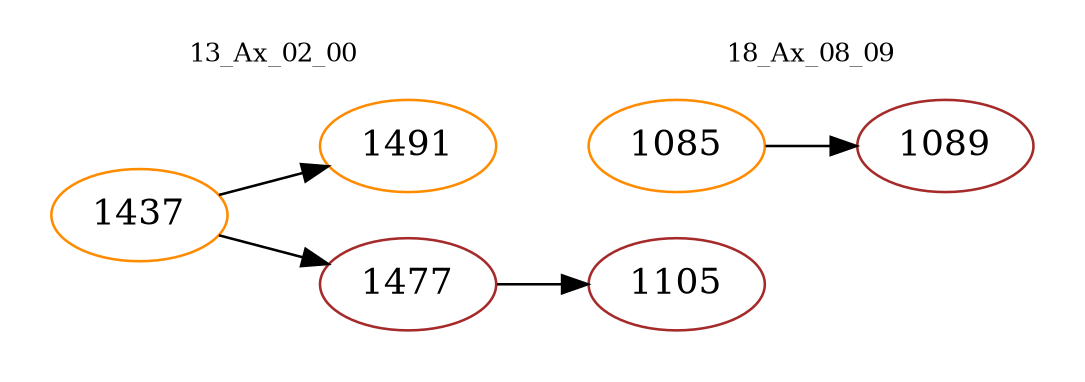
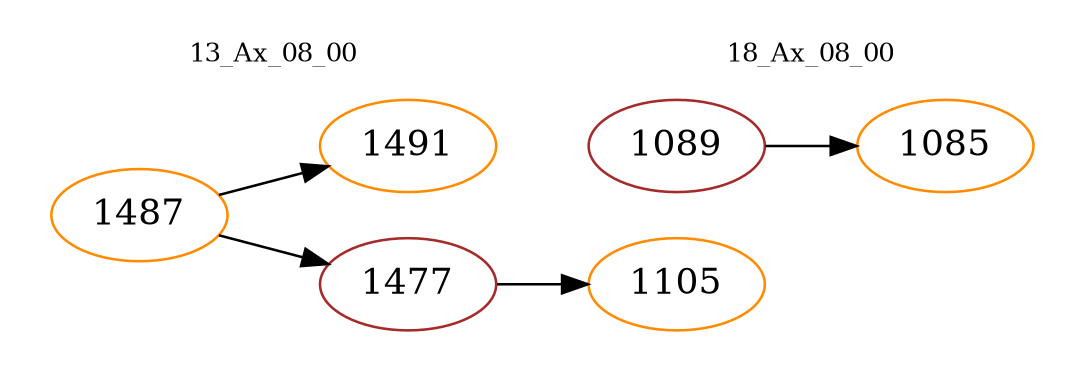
cluster "13_Ax_02_00": label "13_Ax_02_00" -> "13_Ax_08_00"
cluster "18_Ax_08_09": label "18_Ax_08_09" -> "18_Ax_08_00"
edge "1085" -> "1089": reversed
node "1437": label "1437" -> "1487"
node "1105": color brown -> darkorange
